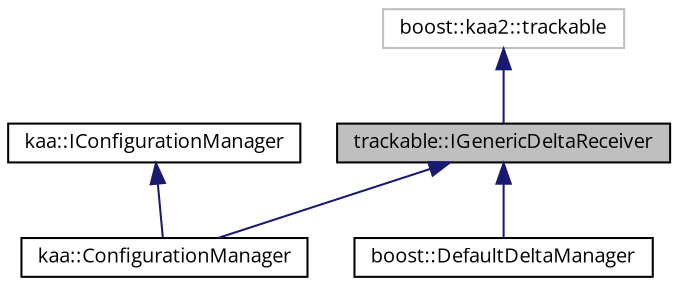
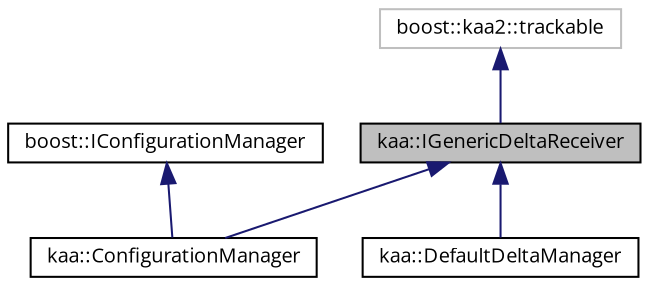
node "kaa::IConfigurationManager": label "kaa::IConfigurationManager" -> "boost::IConfigurationManager"
node "trackable::IGenericDeltaReceiver": label "trackable::IGenericDeltaReceiver" -> "kaa::IGenericDeltaReceiver"
node "boost::DefaultDeltaManager": label "boost::DefaultDeltaManager" -> "kaa::DefaultDeltaManager"
